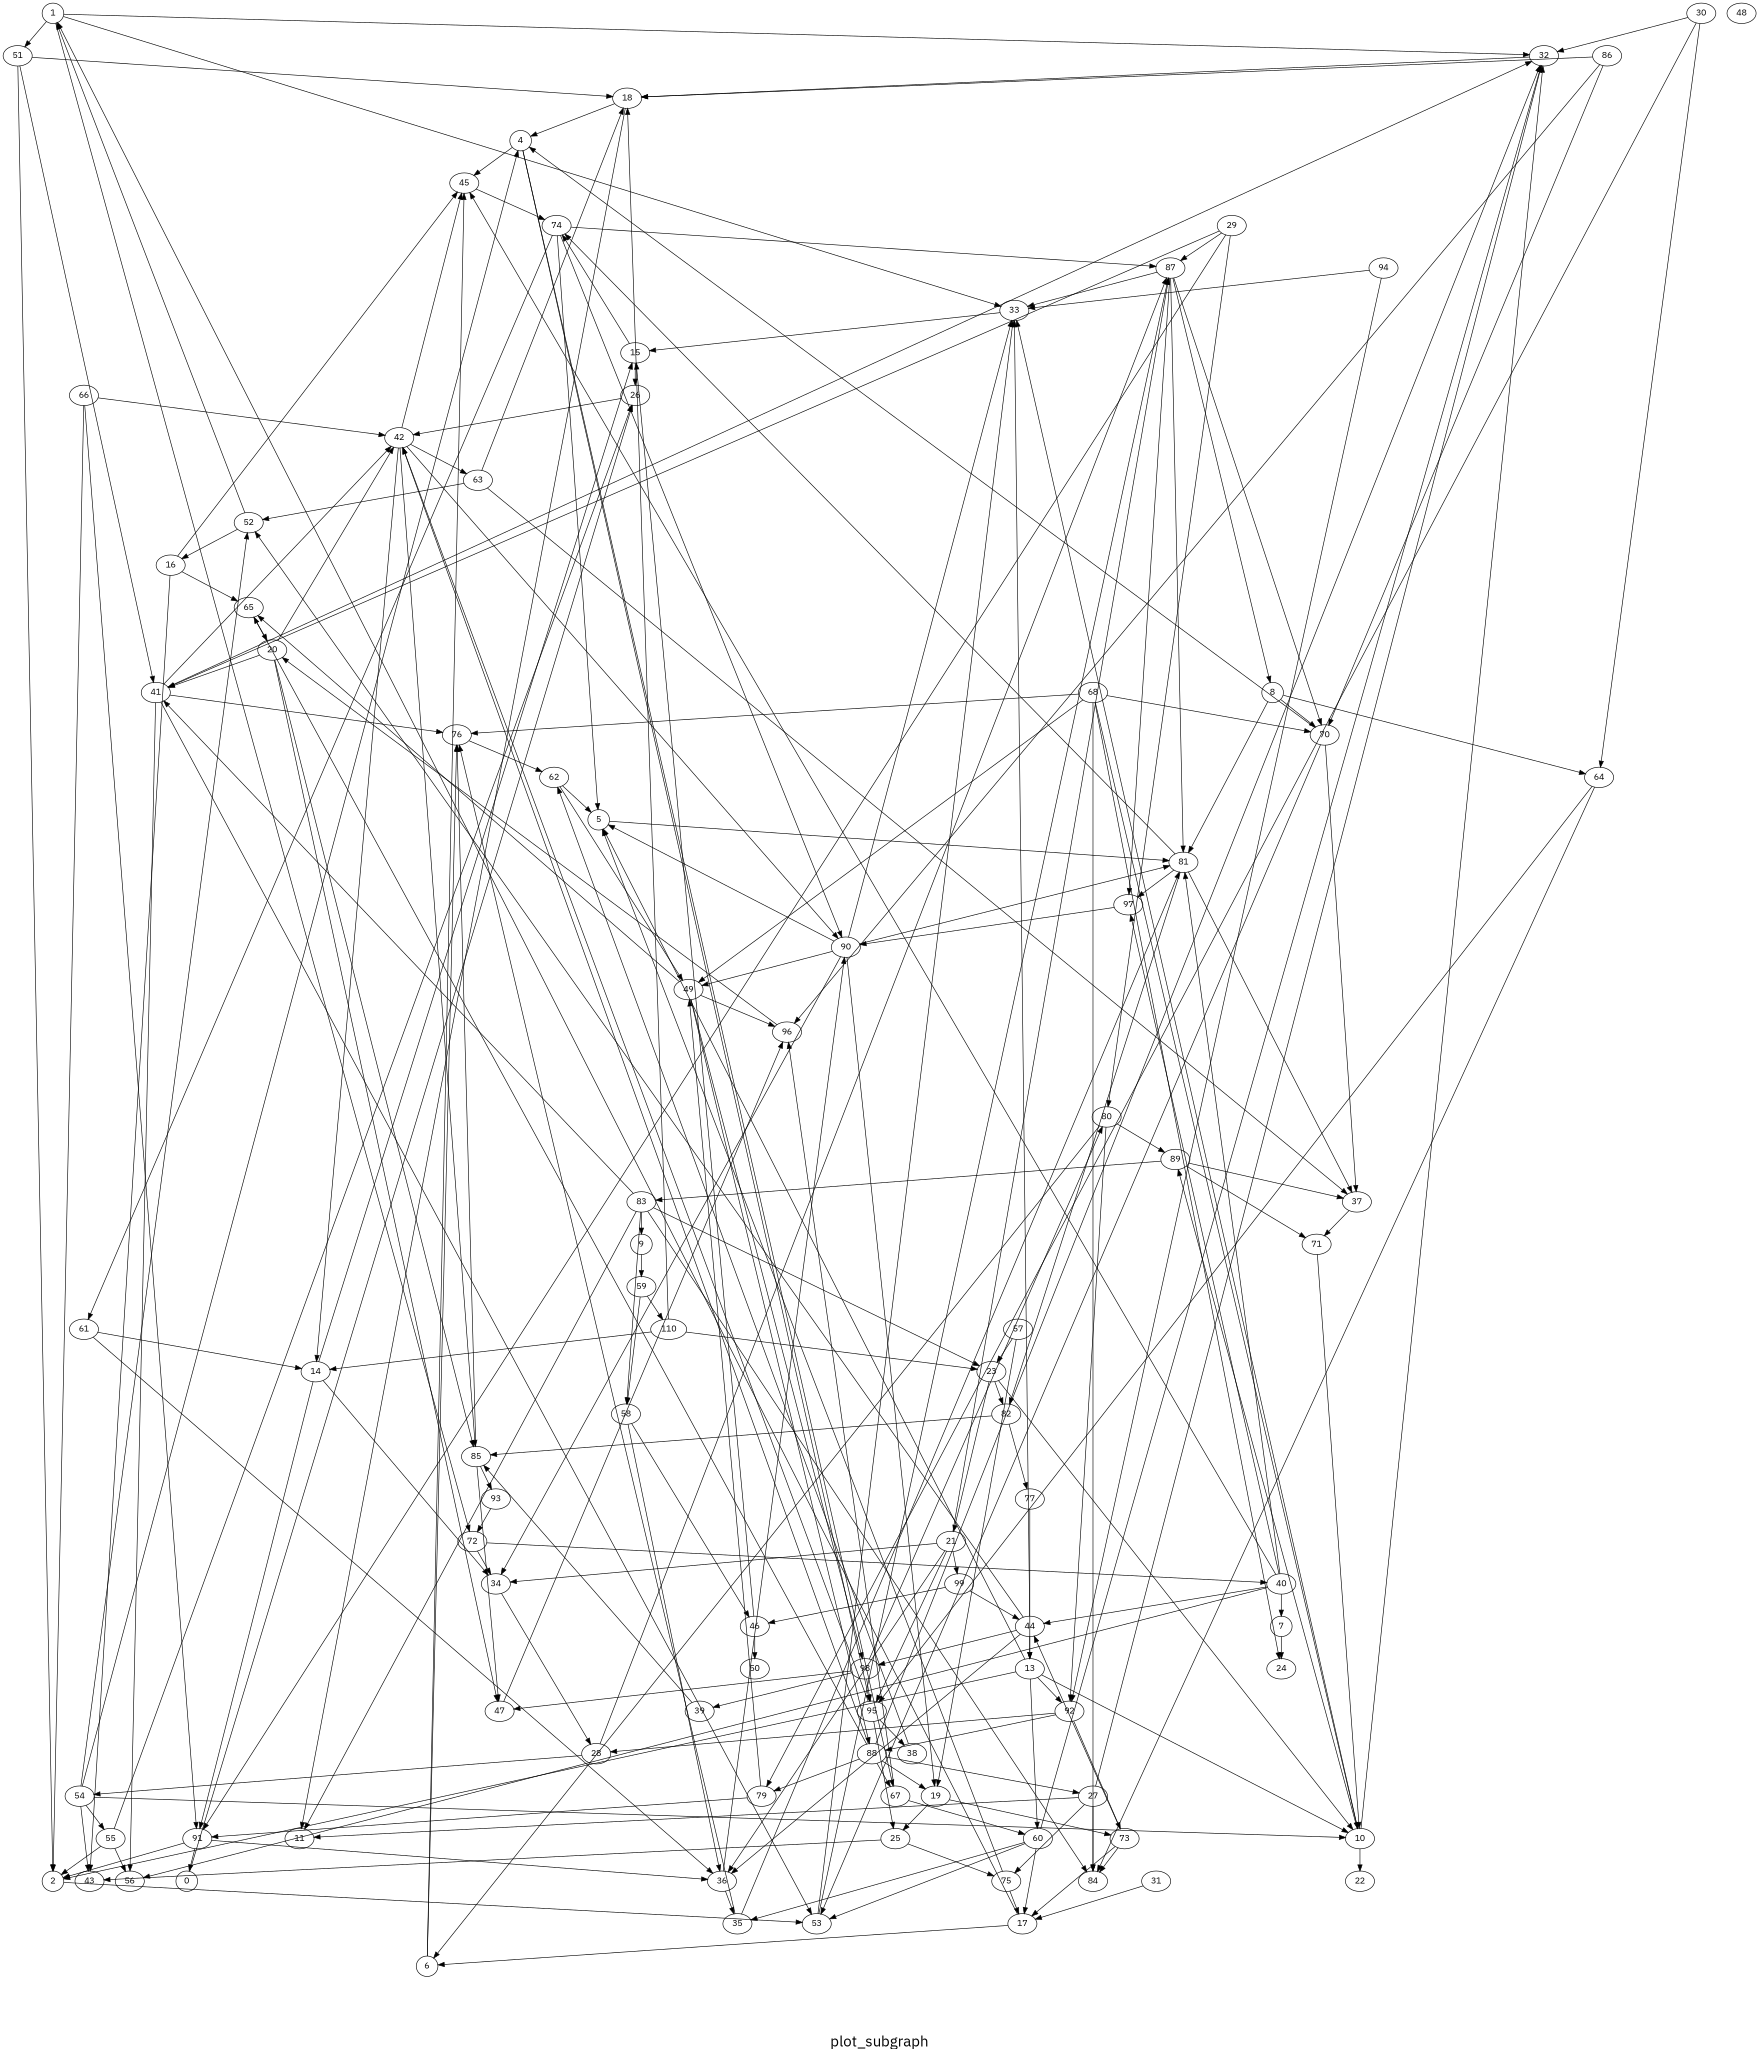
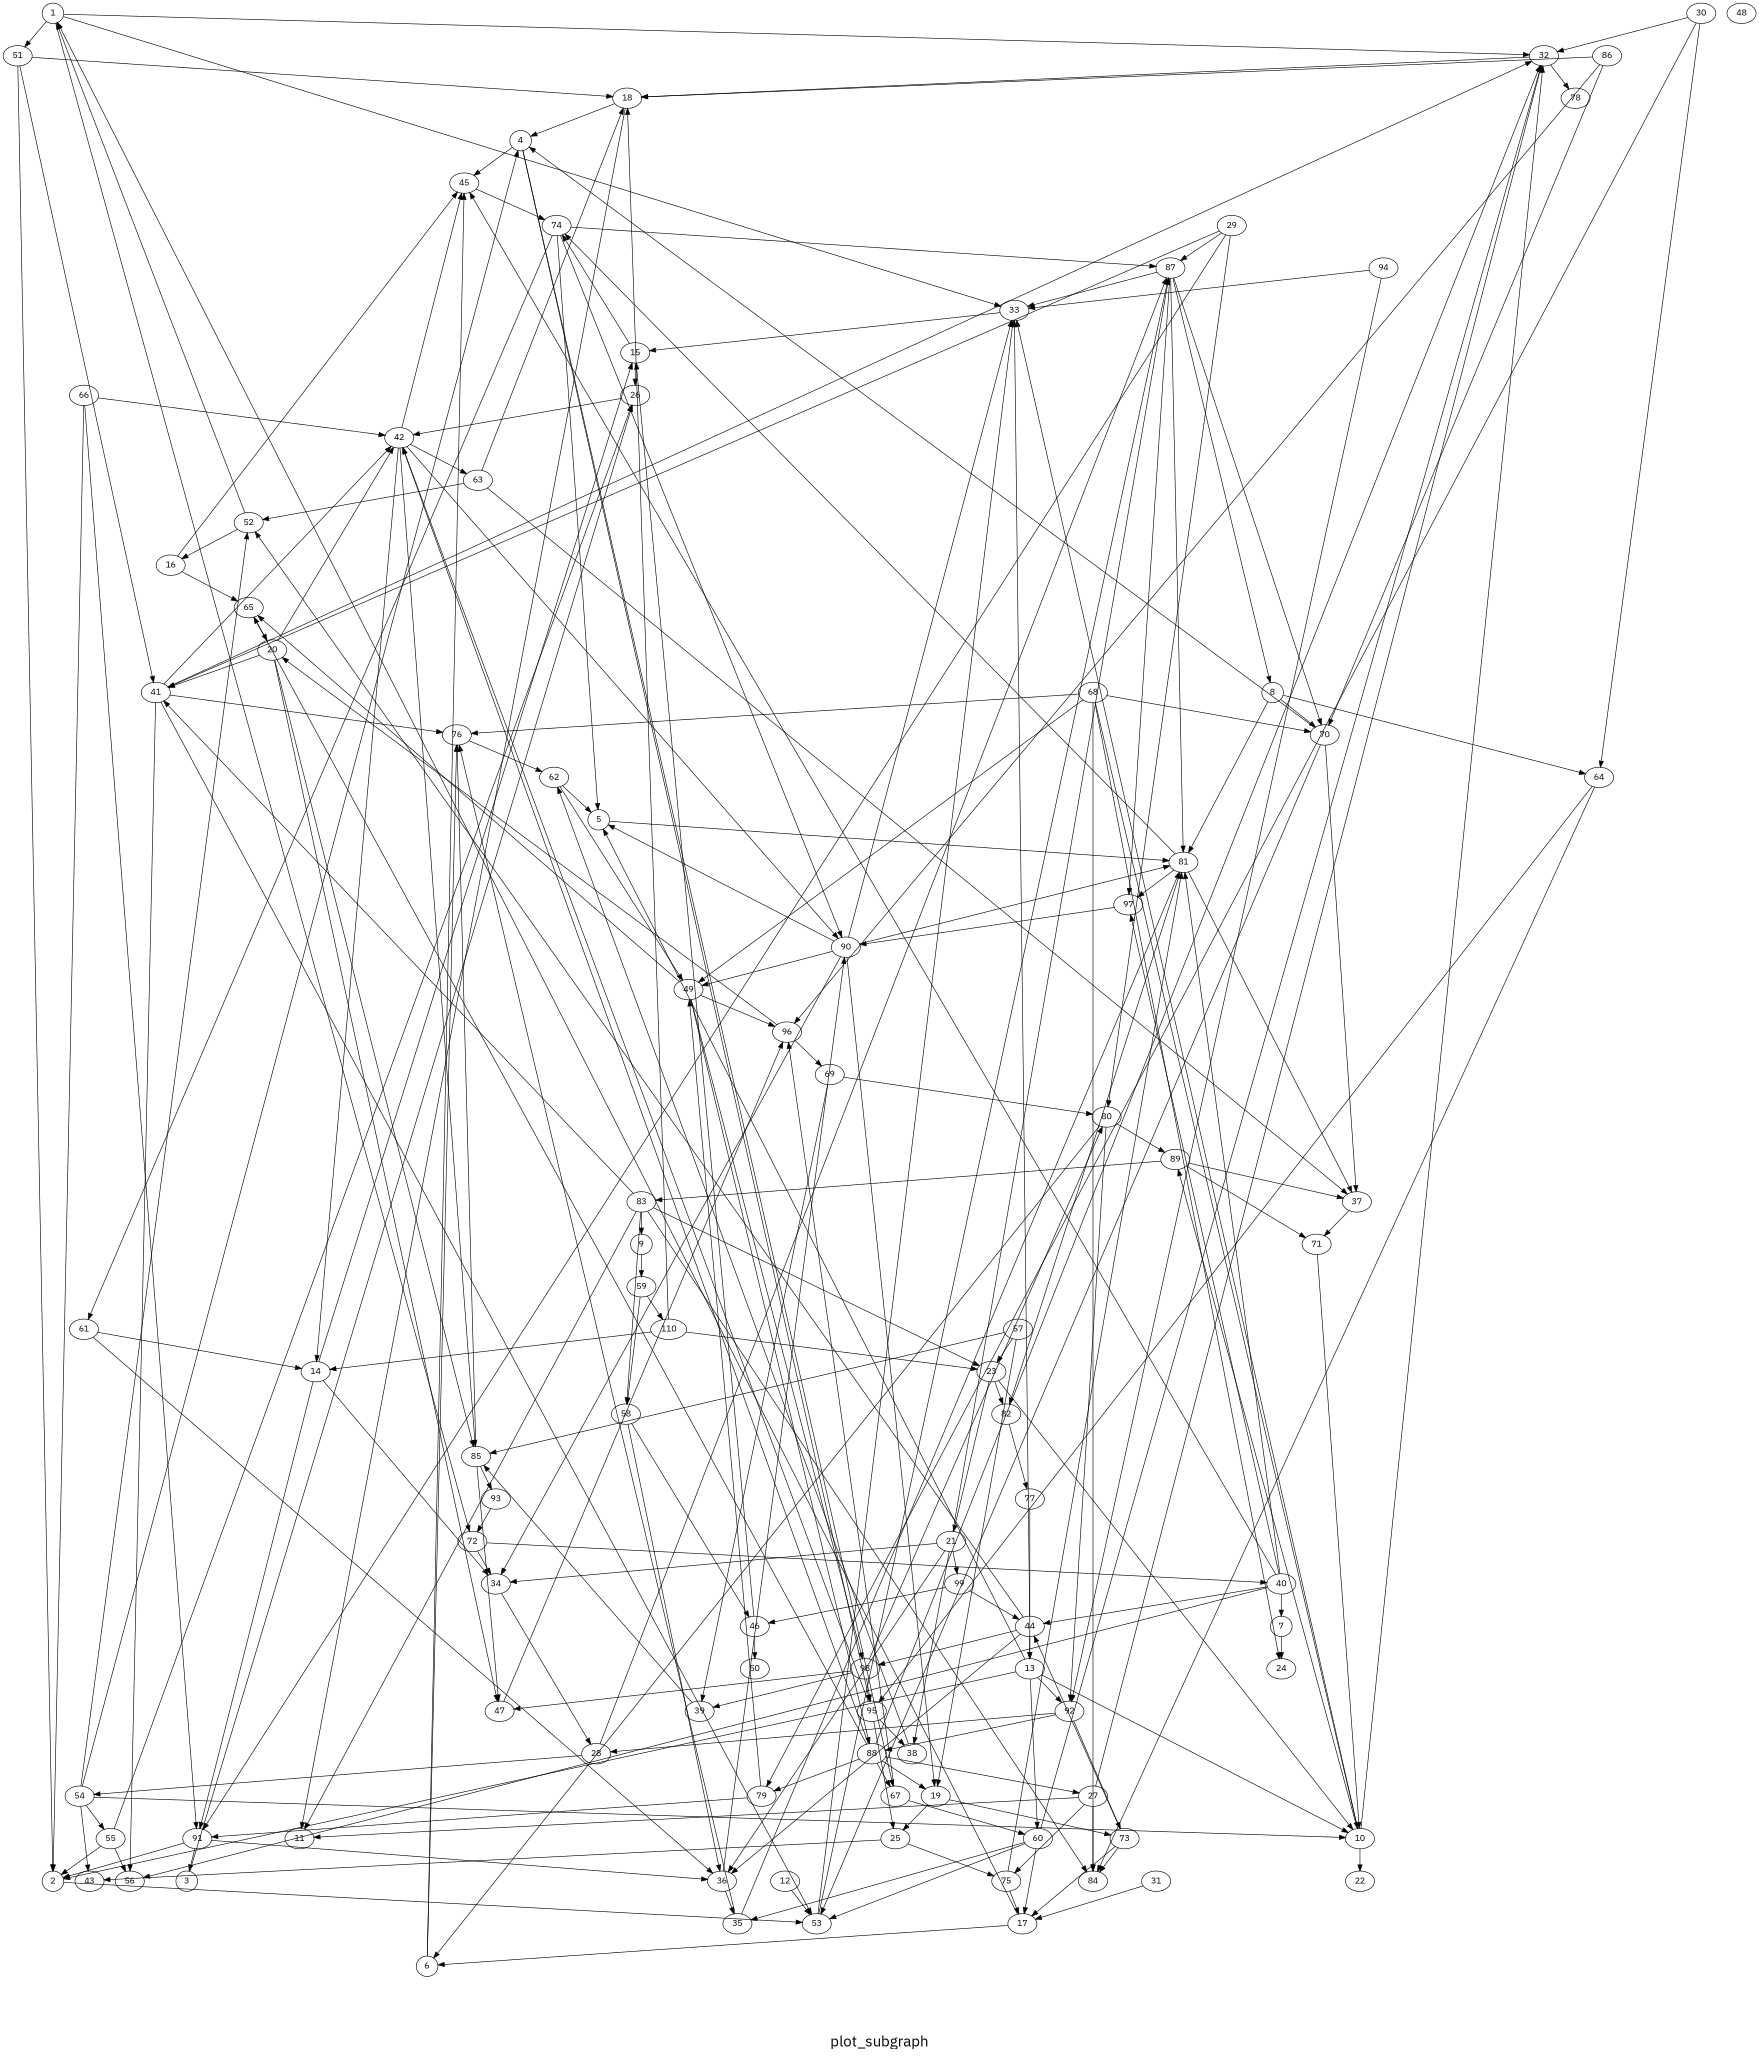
node "78": added
node "69": added
edge "16" -> "43": removed
edge "75" -> "5": now "75" -> "81"
edge "82" -> "85": now "57" -> "85"
edge "21" -> "95": now "21" -> "38"
node "0": label "0" -> "3"
node "12": added
